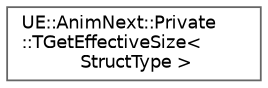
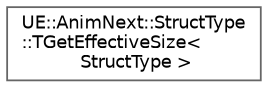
node "UE::AnimNext::Private ::TGetEffectiveSize< StructType >": label "UE::AnimNext::Private ::TGetEffectiveSize< StructType >" -> "UE::AnimNext::StructType ::TGetEffectiveSize< StructType >"
